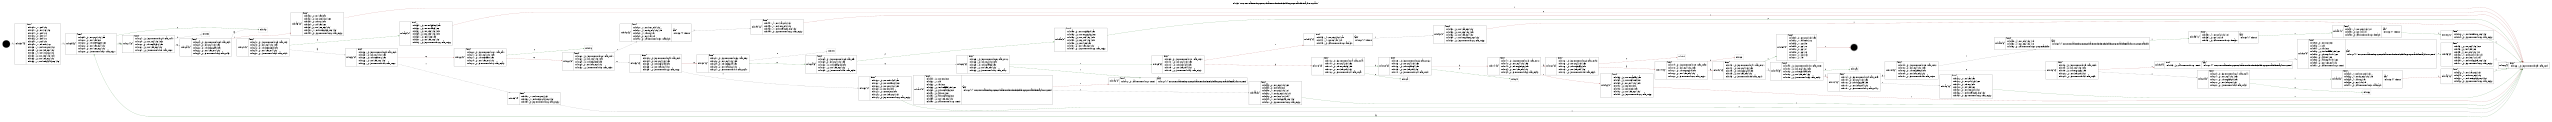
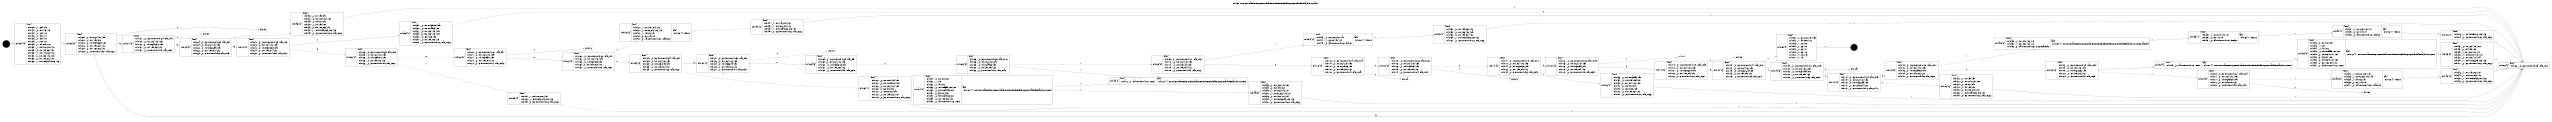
edge "0x40162a [22]" -> "0x401937": now "0x40162a [22]" -> "0x401640 [22]"
node "0x4019ae [27]": removed
